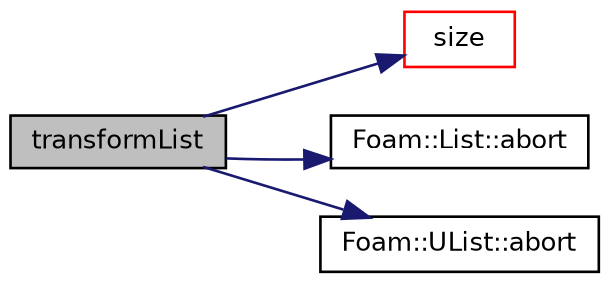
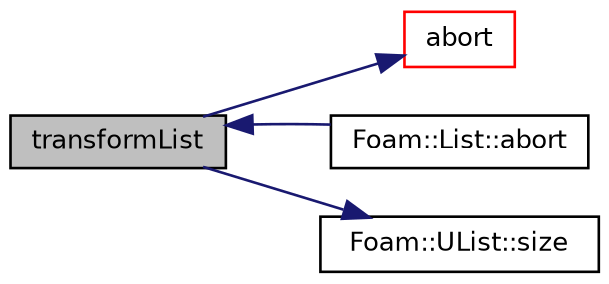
node "size": label "size" -> "abort"
edge "transformList" -> "Foam::List::abort": reversed
node "Foam::UList::abort": label "Foam::UList::abort" -> "Foam::UList::size"
